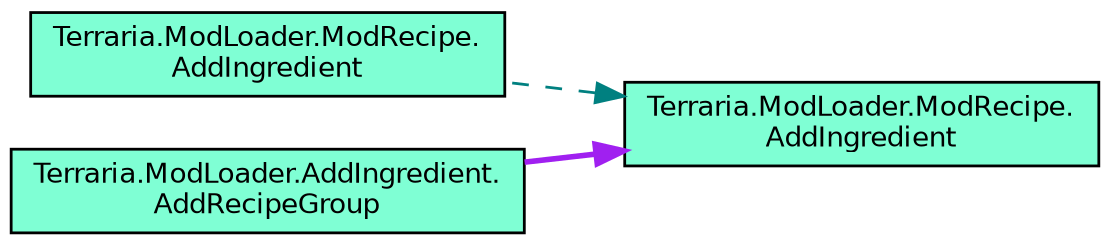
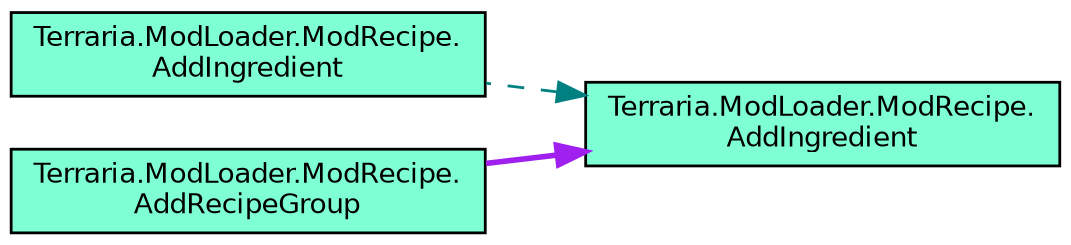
node "Terraria.ModLoader.AddIngredient. AddRecipeGroup": label "Terraria.ModLoader.AddIngredient. AddRecipeGroup" -> "Terraria.ModLoader.ModRecipe. AddRecipeGroup"
